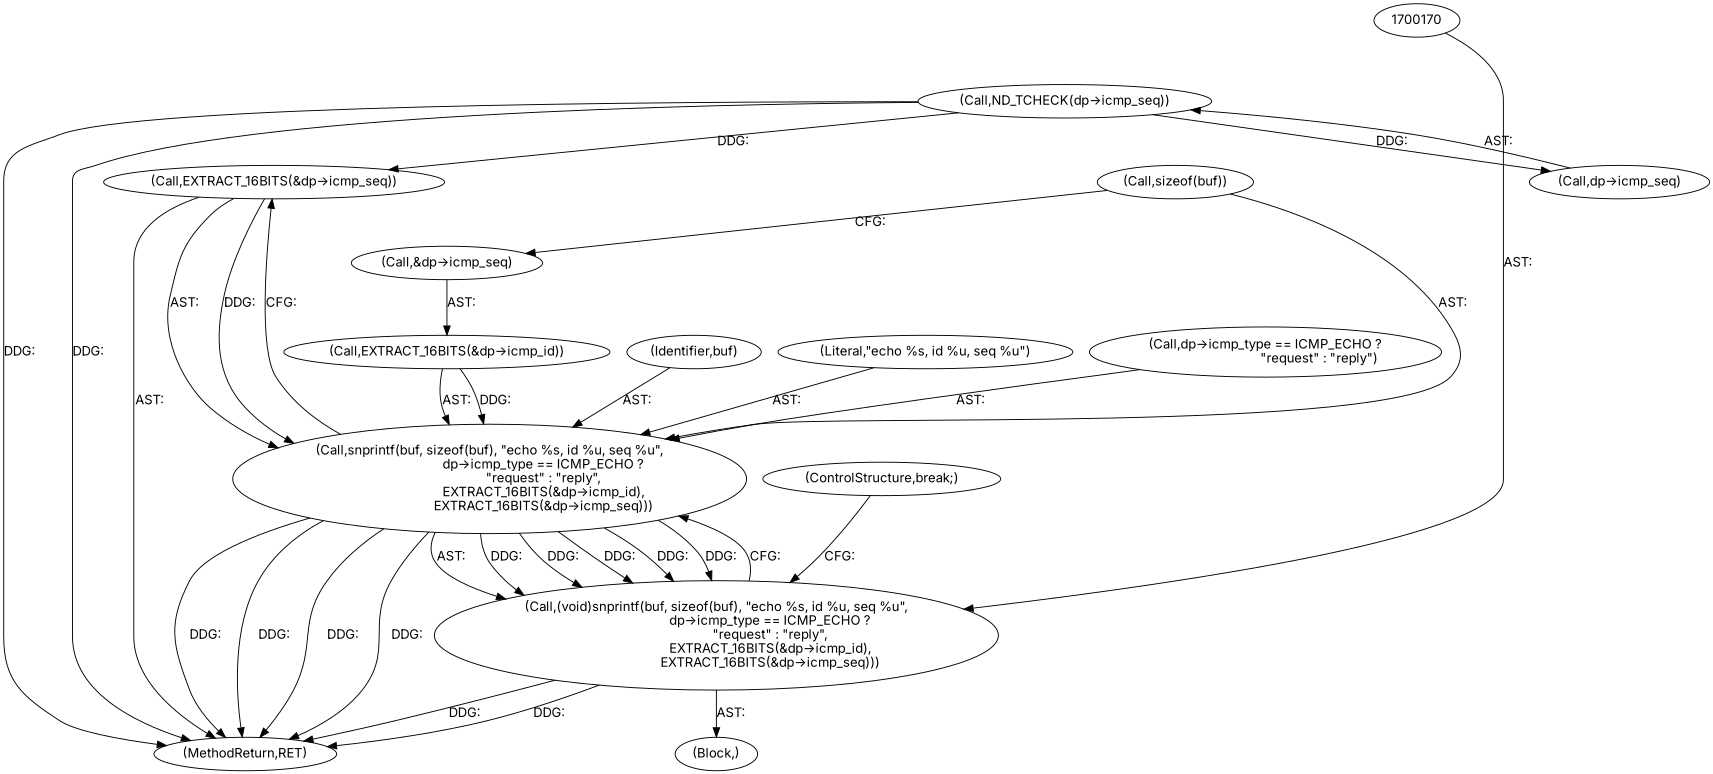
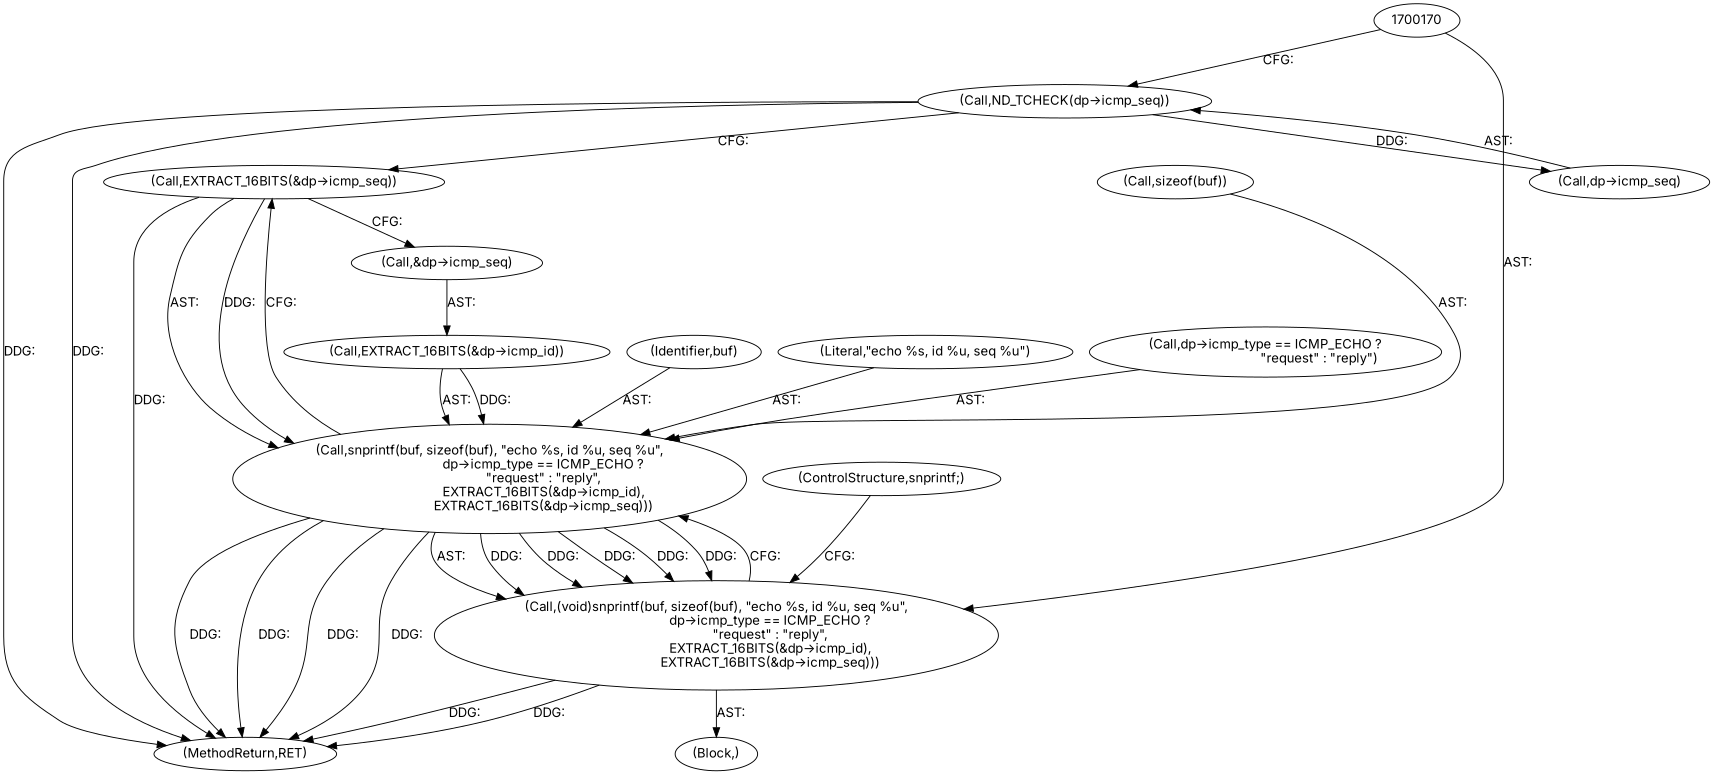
edge "1700170" -> "(Call,ND_TCHECK(dp->icmp_seq))": added, label "CFG:"
edge "(Call,ND_TCHECK(dp->icmp_seq))" -> "(Call,EXTRACT_16BITS(&dp->icmp_seq))": label "DDG: " -> "CFG: "
edge "(Call,sizeof(buf))" -> "(Call,&dp->icmp_seq)": now "(Call,EXTRACT_16BITS(&dp->icmp_seq))" -> "(Call,&dp->icmp_seq)"
edge "(Call,EXTRACT_16BITS(&dp->icmp_seq))" -> "(MethodReturn,RET)": label "AST: " -> "DDG: "
node "(ControlStructure,break;)": label "(ControlStructure,break;)" -> "(ControlStructure,snprintf;)"
